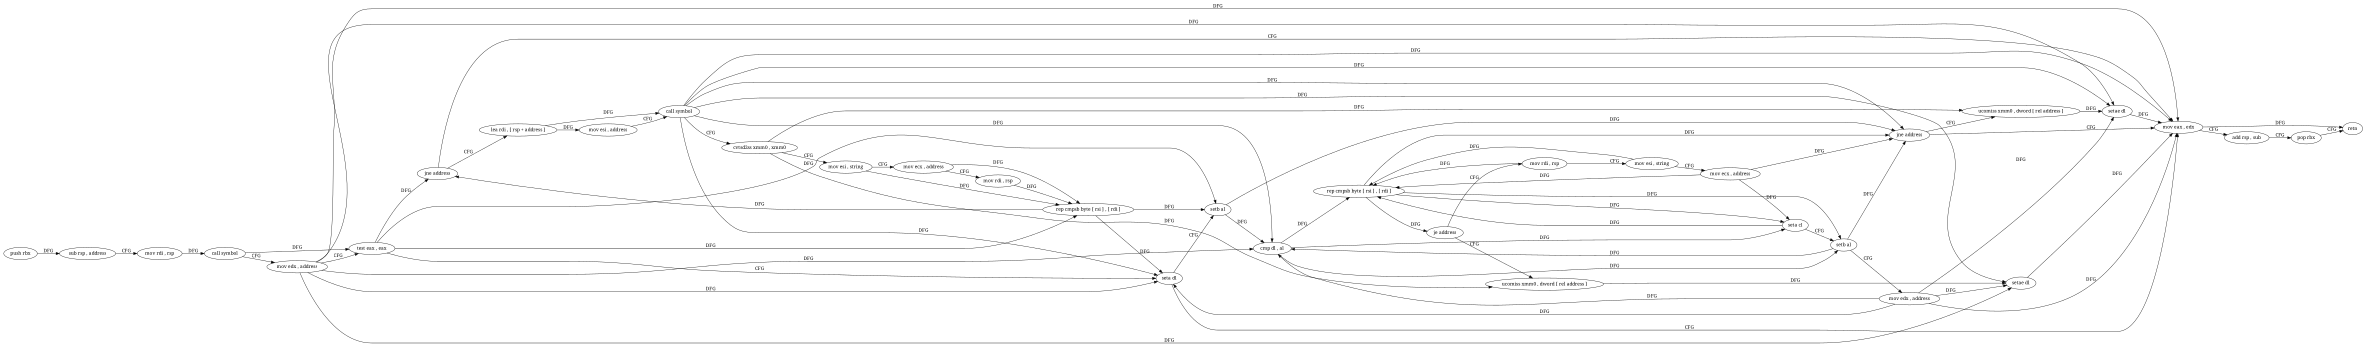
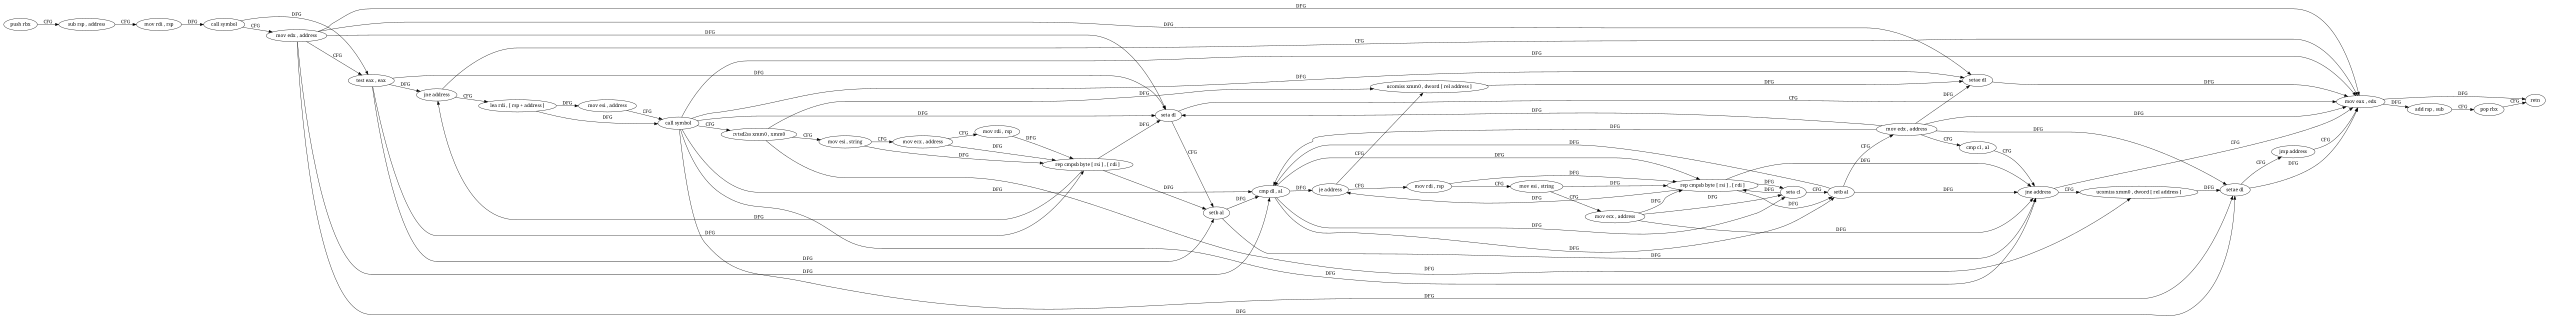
edge "mov eax , edx" -> "add rsp , sub": label "CFG" -> "DFG"
node "cmp cl , al": added
node "jmp address": added
edge "cmp dl , al" -> "je address": added, label "DFG"
edge "push rbx" -> "sub rsp , address": label "DFG" -> "CFG"
edge "test eax , eax" -> "seta dl": label "CFG" -> "DFG"
